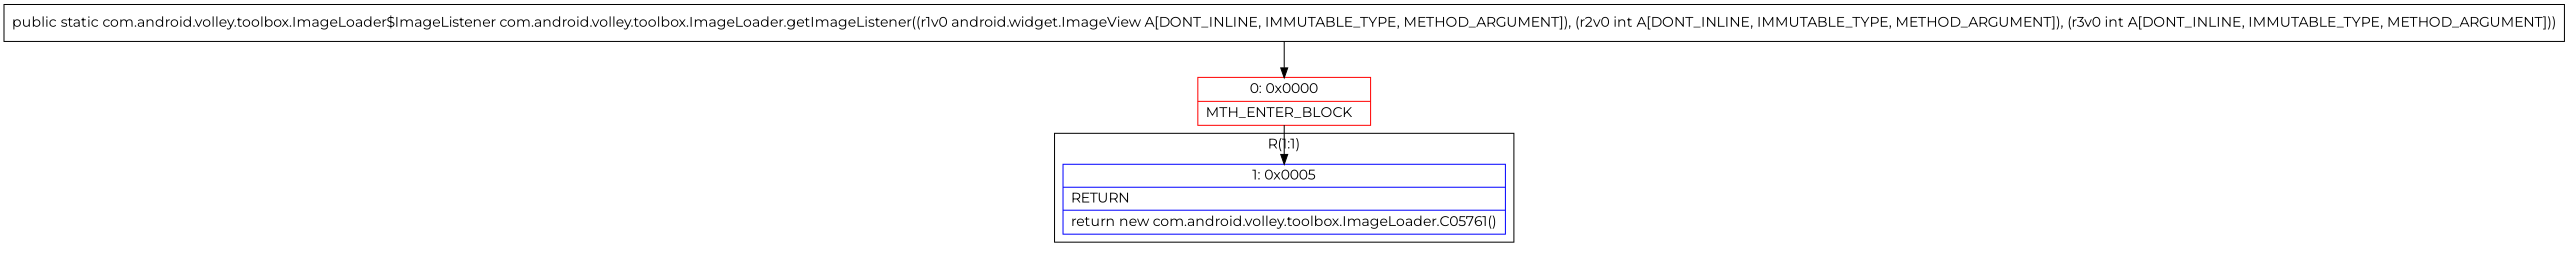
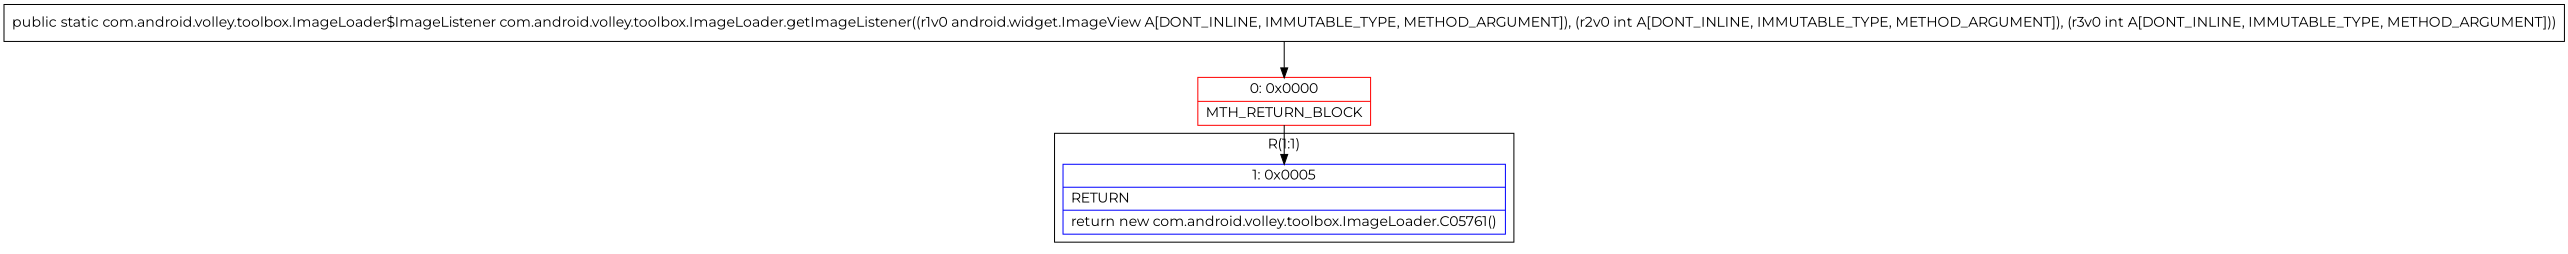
node "0: 0x0000": text "MTH_ENTER_BLOCK" -> "MTH_RETURN_BLOCK"
